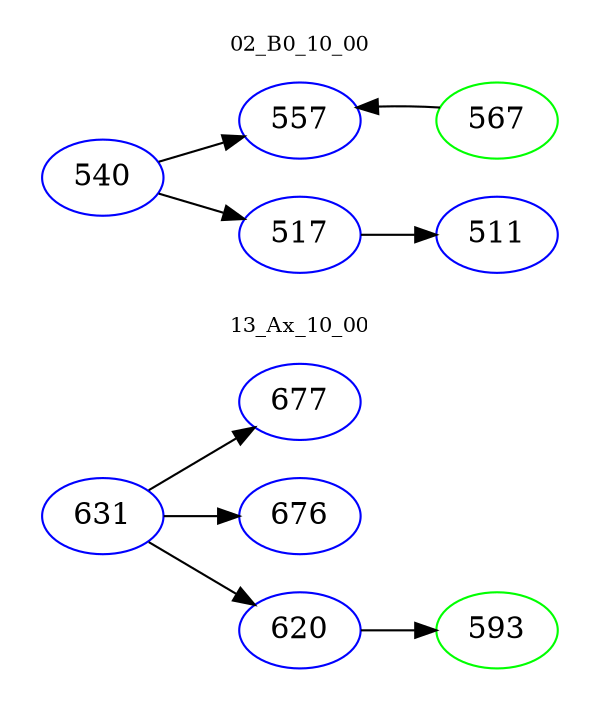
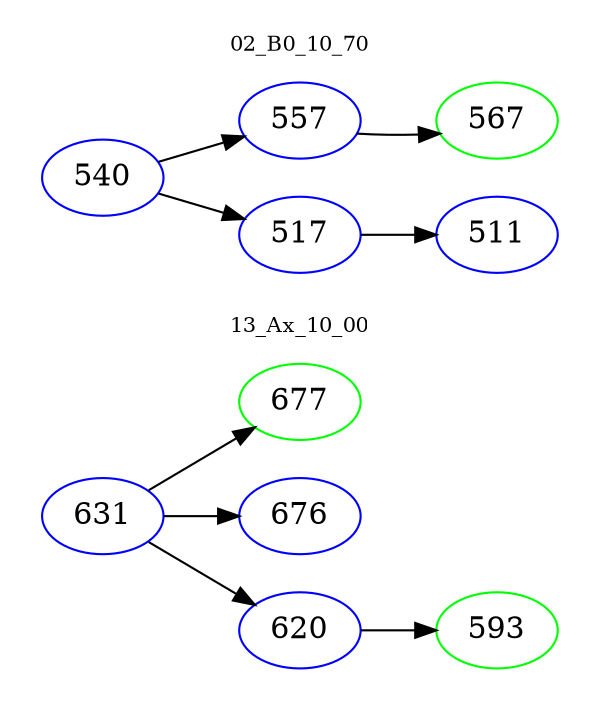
cluster "02_B0_10_00": label "02_B0_10_00" -> "02_B0_10_70"
edge "567" -> "557": reversed
node "677": color blue -> green
